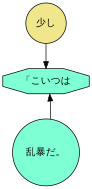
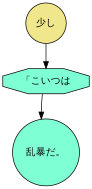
edge "乱暴だ。" -> "「こいつは": reversed
